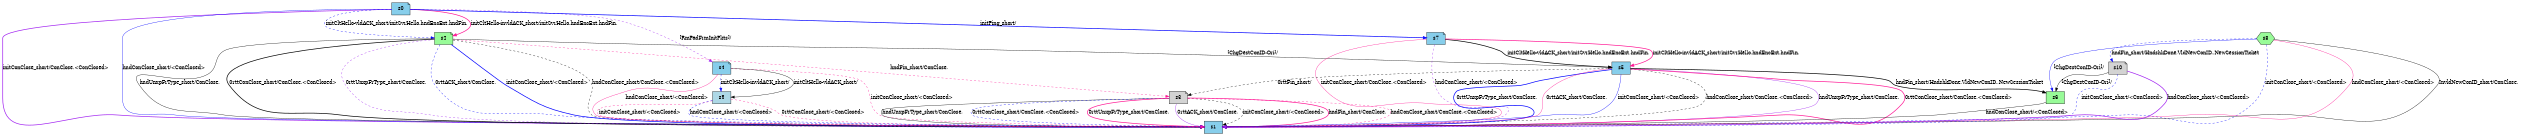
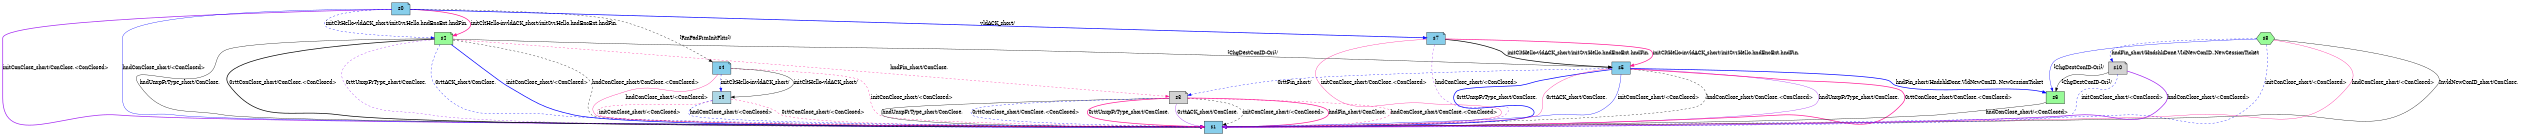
edge "s0" -> "s4": color purple -> black
edge "s0" -> "s7": label "initPing_short/ " -> "vldACK_short/ "
edge "s5" -> "s3": color black -> blue
edge "s5" -> "s6": color black -> blue
